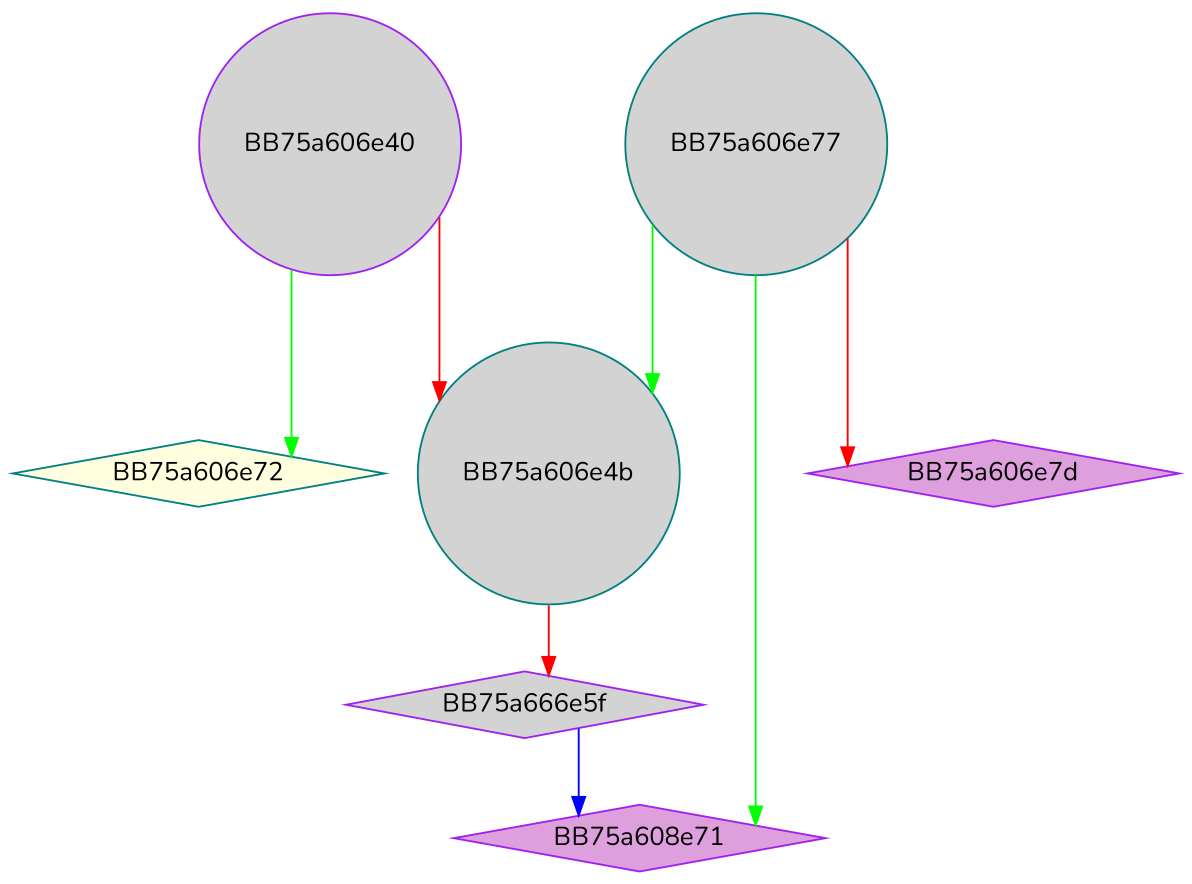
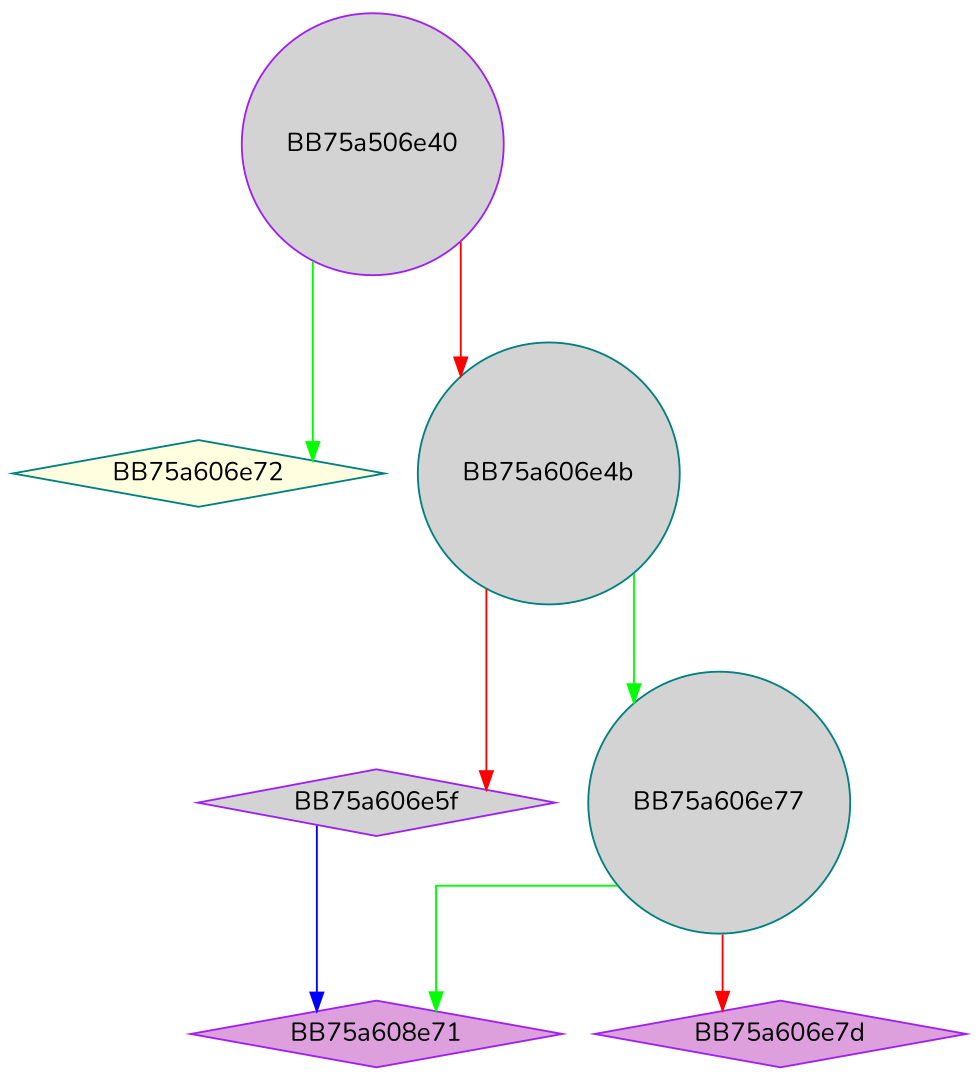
node "BB75a606e40": label "BB75a606e40" -> "BB75a506e40"
edge "BB75a606e77" -> "BB75a606e4b": reversed
node "BB75a666e5f": label "BB75a666e5f" -> "BB75a606e5f"
